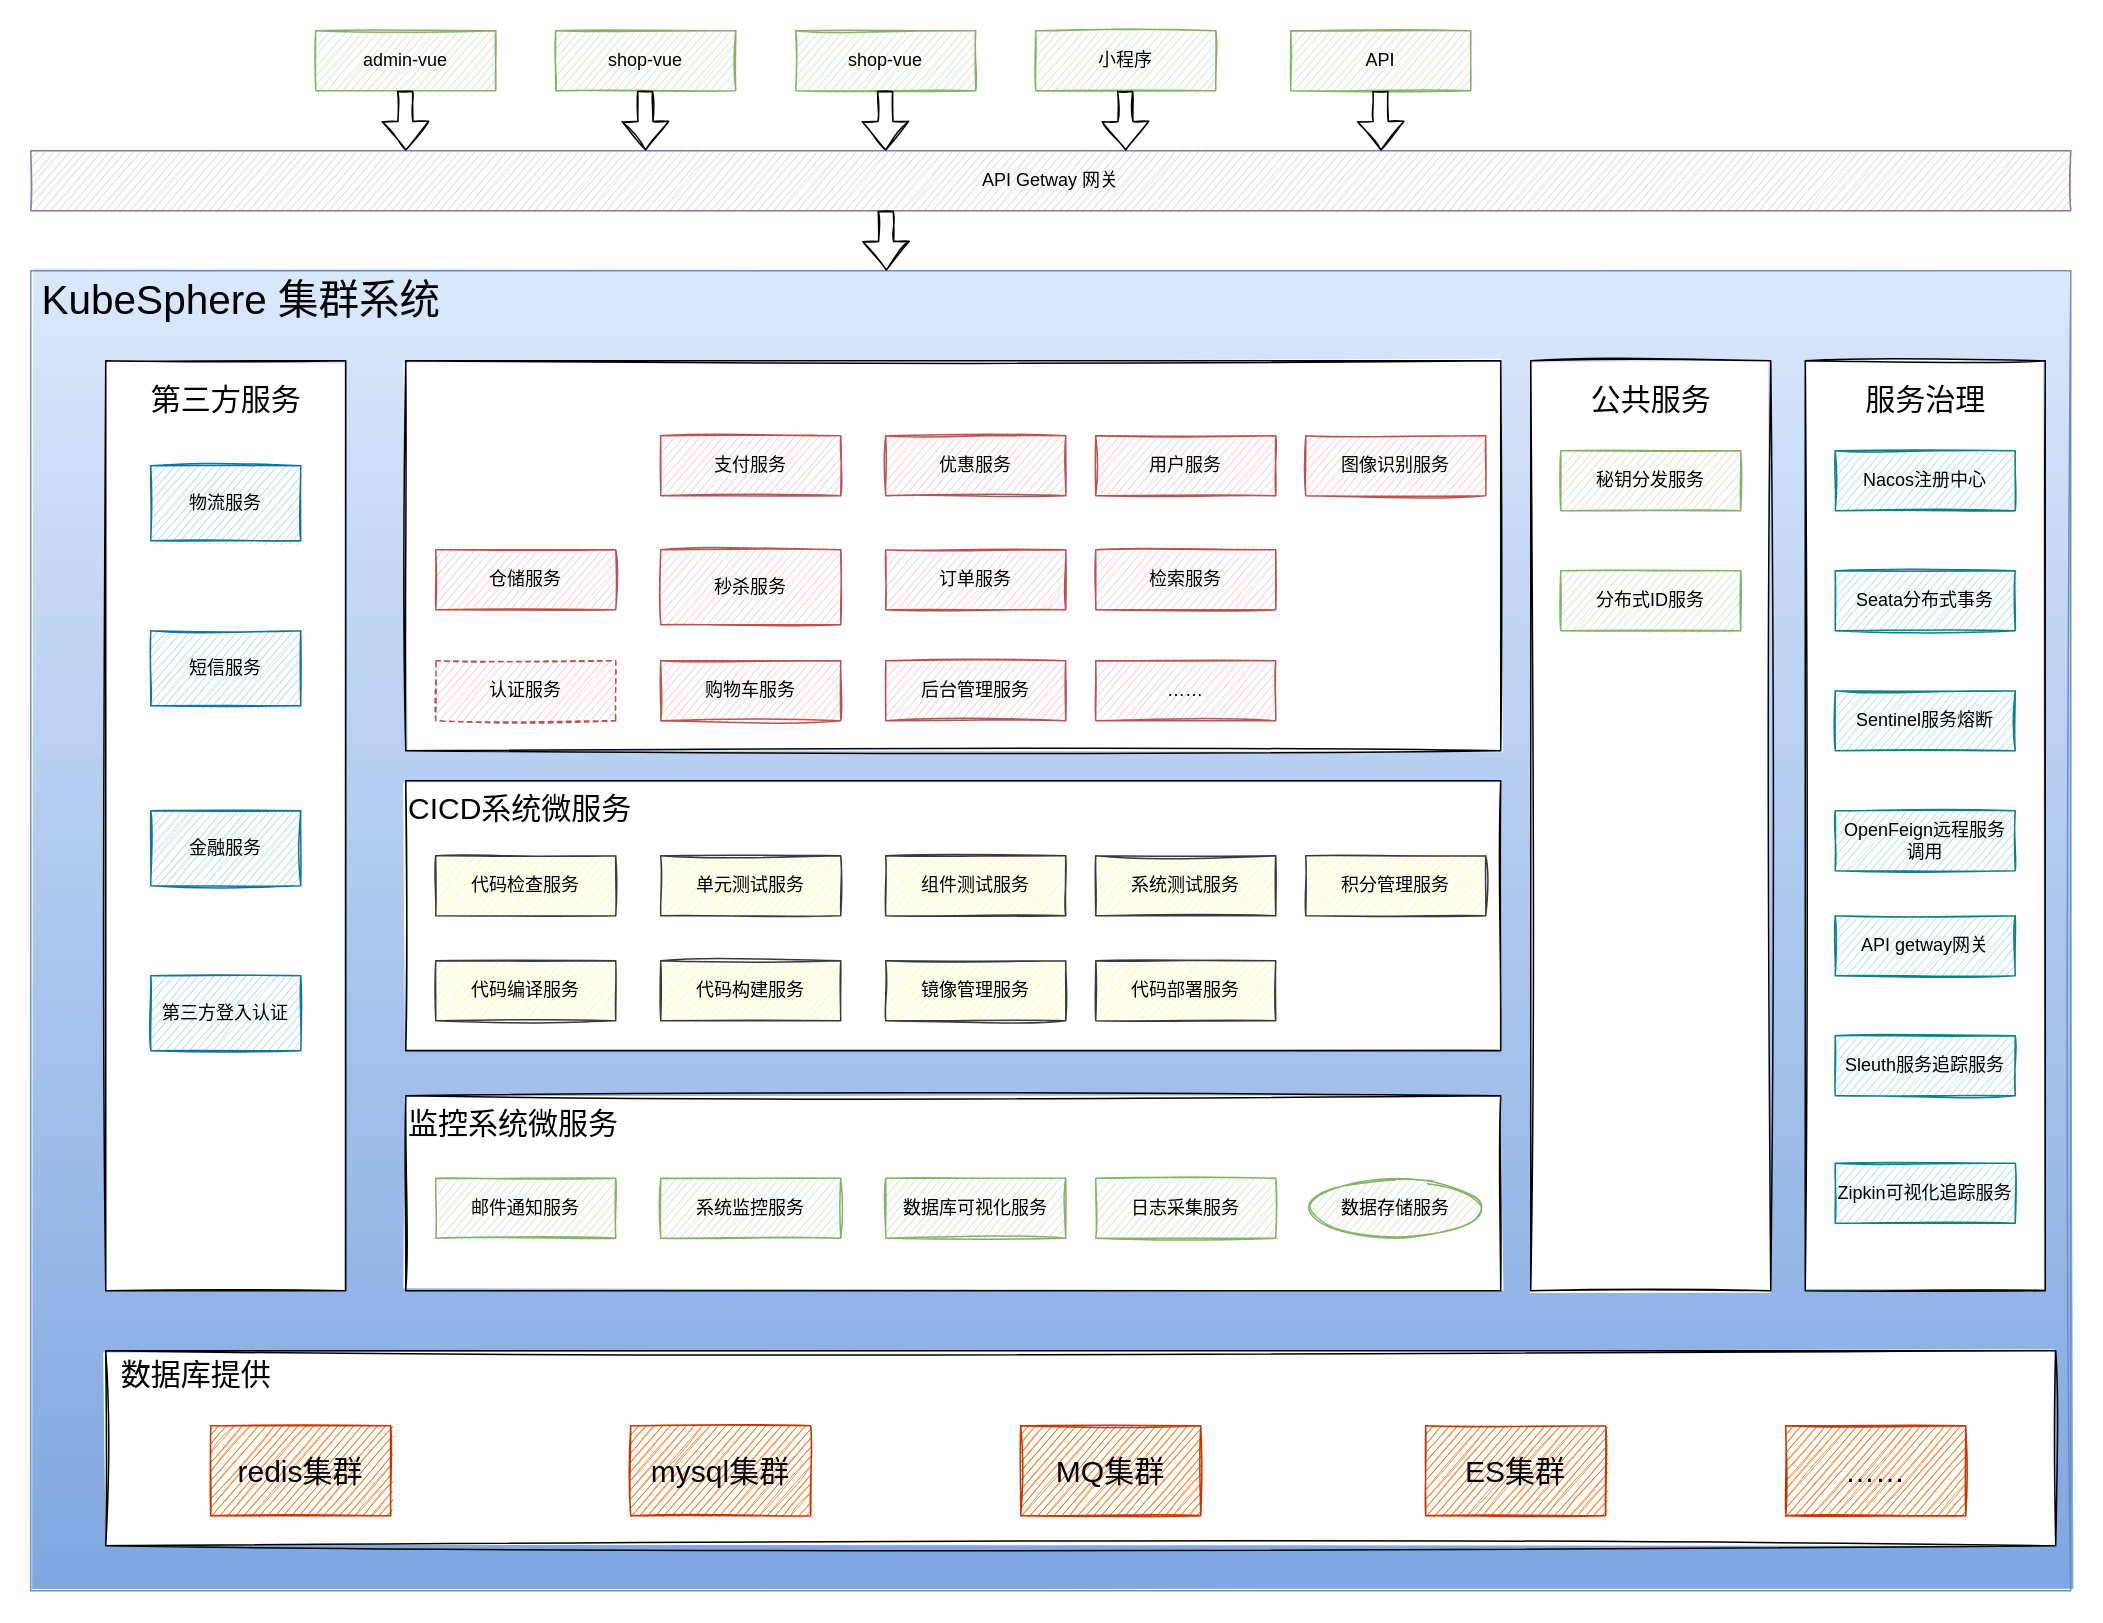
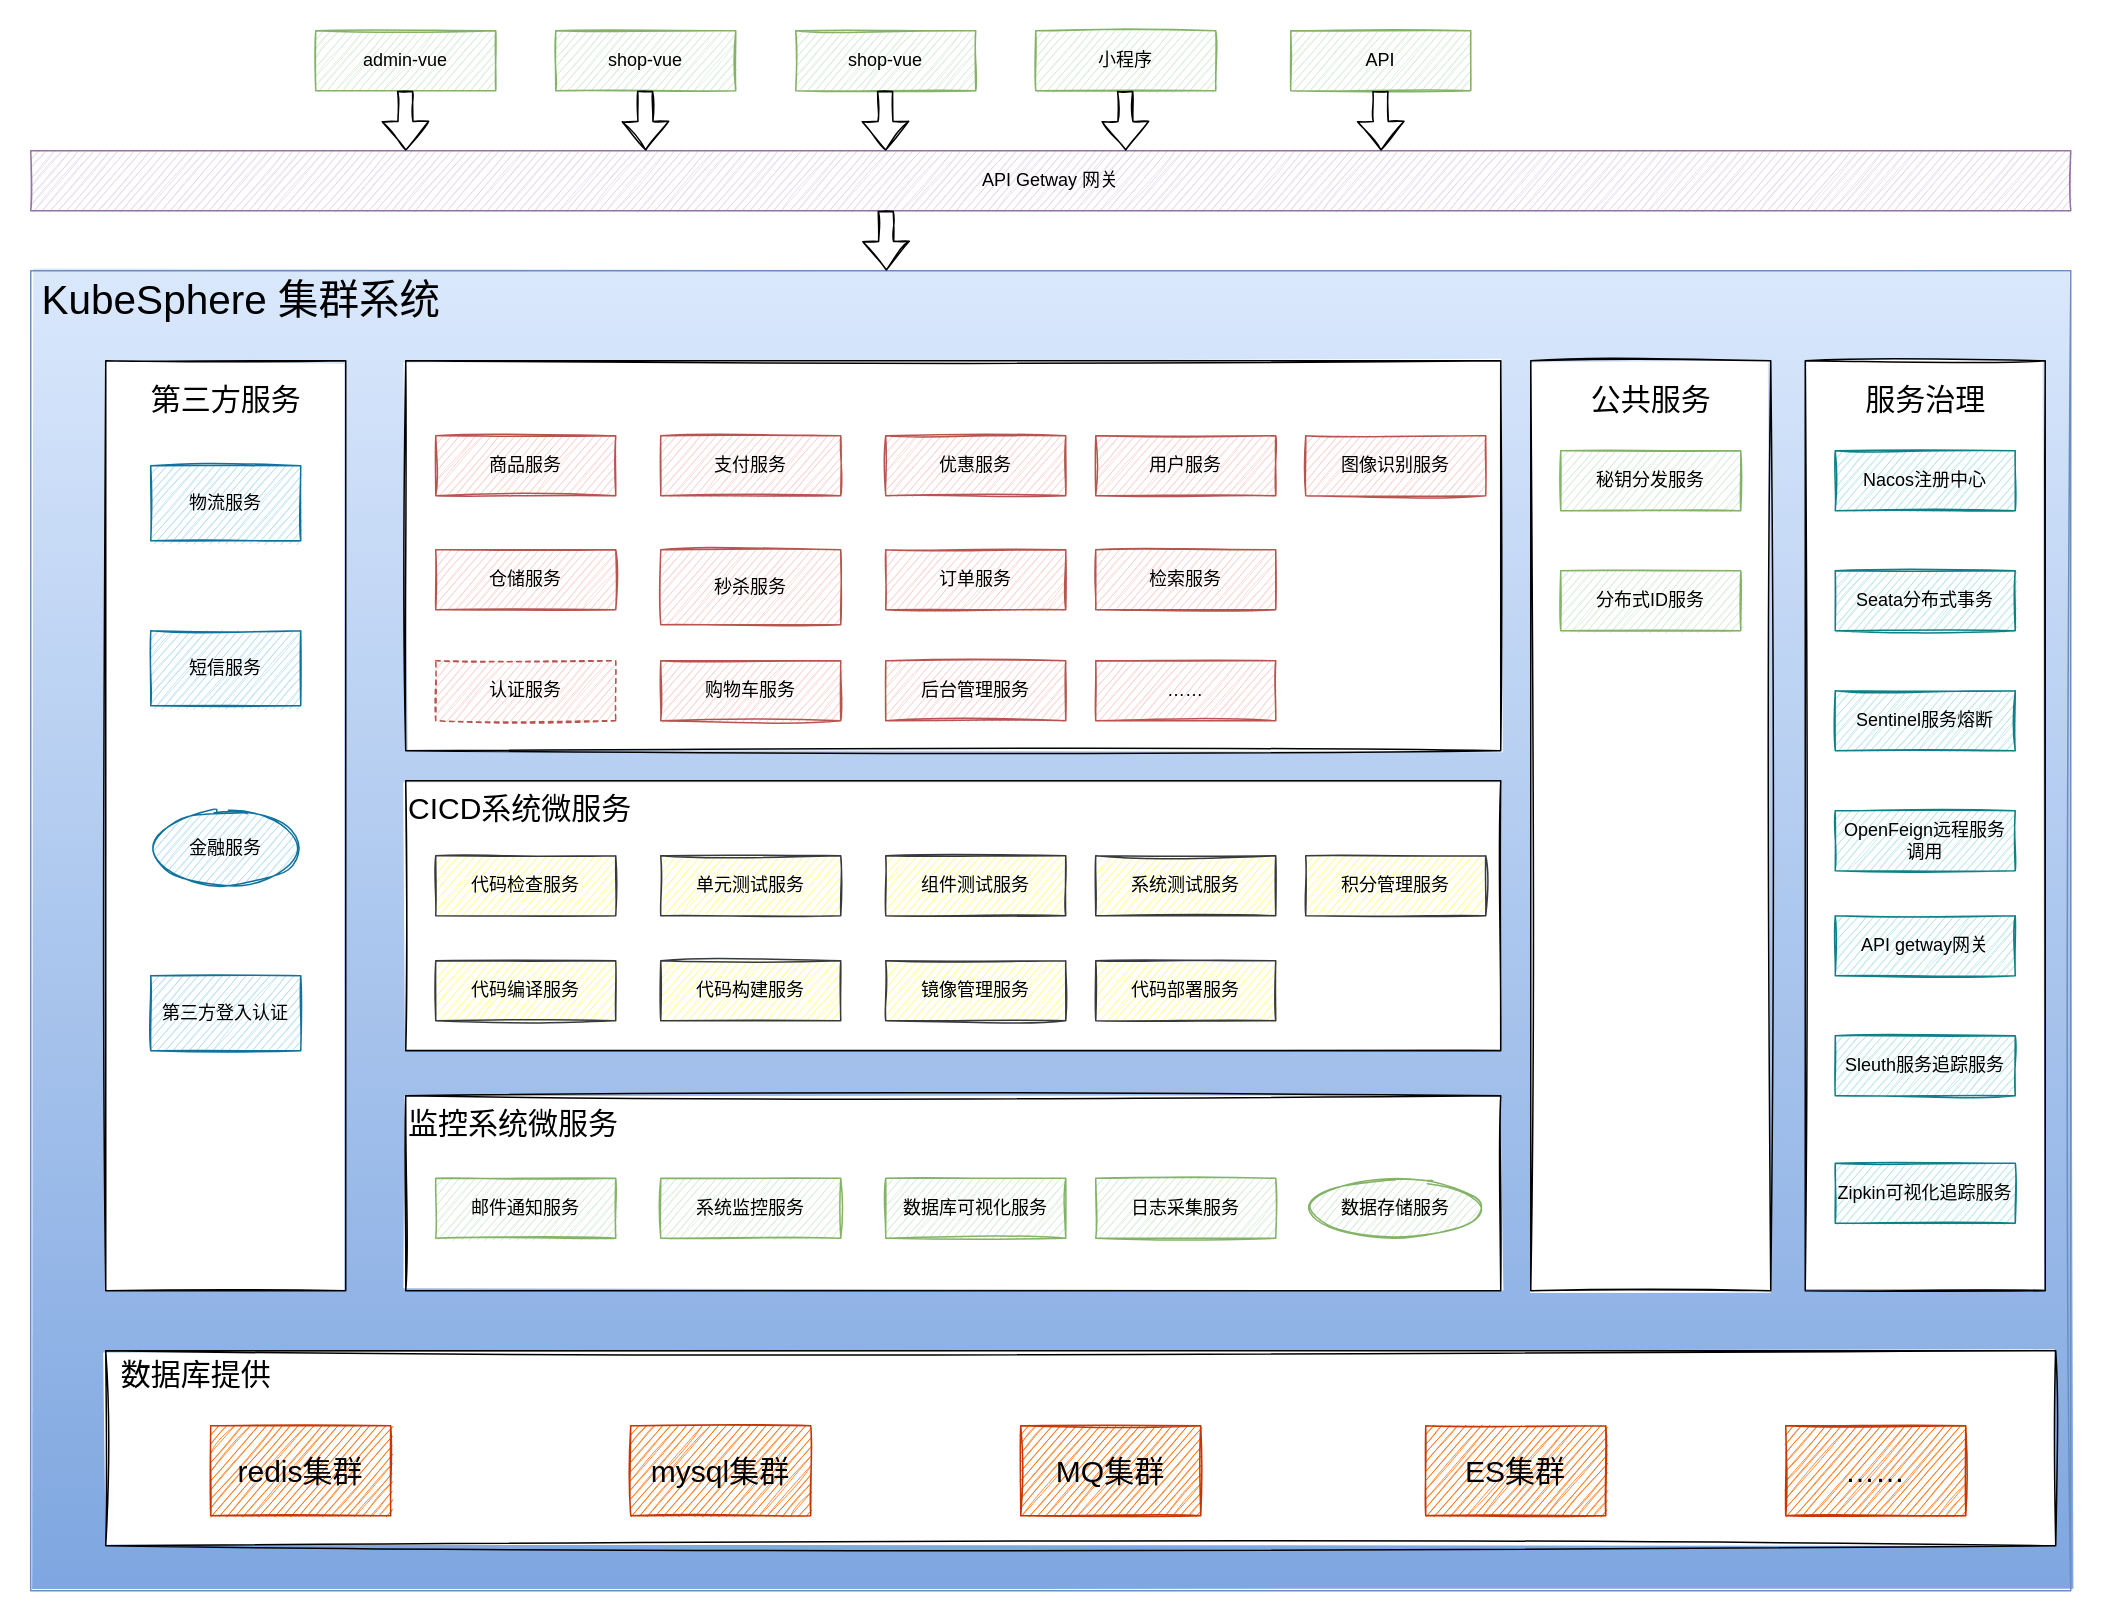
node "商品服务": added
node "金融服务": shape rectangle -> ellipse
